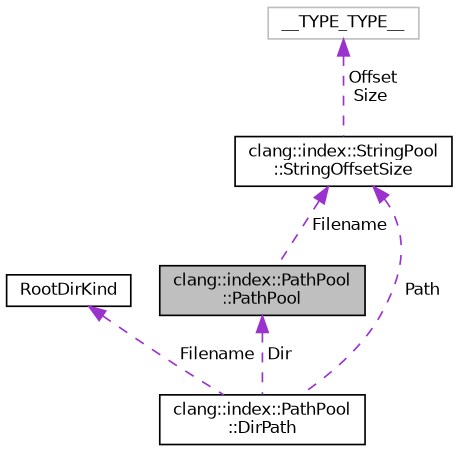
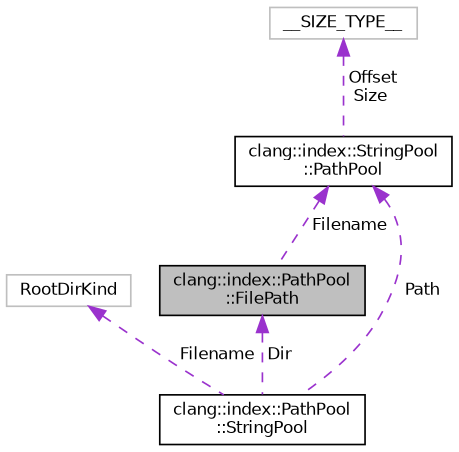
node "__TYPE_TYPE__": label "__TYPE_TYPE__" -> "__SIZE_TYPE__"
node "clang::index::StringPool ::StringOffsetSize": label "clang::index::StringPool ::StringOffsetSize" -> "clang::index::StringPool ::PathPool"
node "RootDirKind": color black -> grey75
node "clang::index::PathPool ::PathPool": label "clang::index::PathPool ::PathPool" -> "clang::index::PathPool ::FilePath"
node "clang::index::PathPool ::DirPath": label "clang::index::PathPool ::DirPath" -> "clang::index::PathPool ::StringPool"
